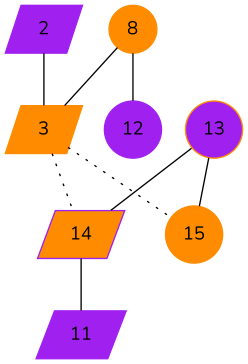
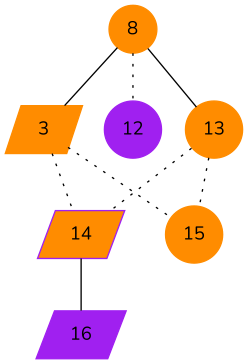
node "2": removed
edge "8" -- "12": style solid -> dotted
edge "8" -- "13": added
node "13": fillcolor purple -> darkorange
edge "13" -- "14": style solid -> dotted
edge "13" -- "15": style solid -> dotted
node "11": label "11" -> "16"
